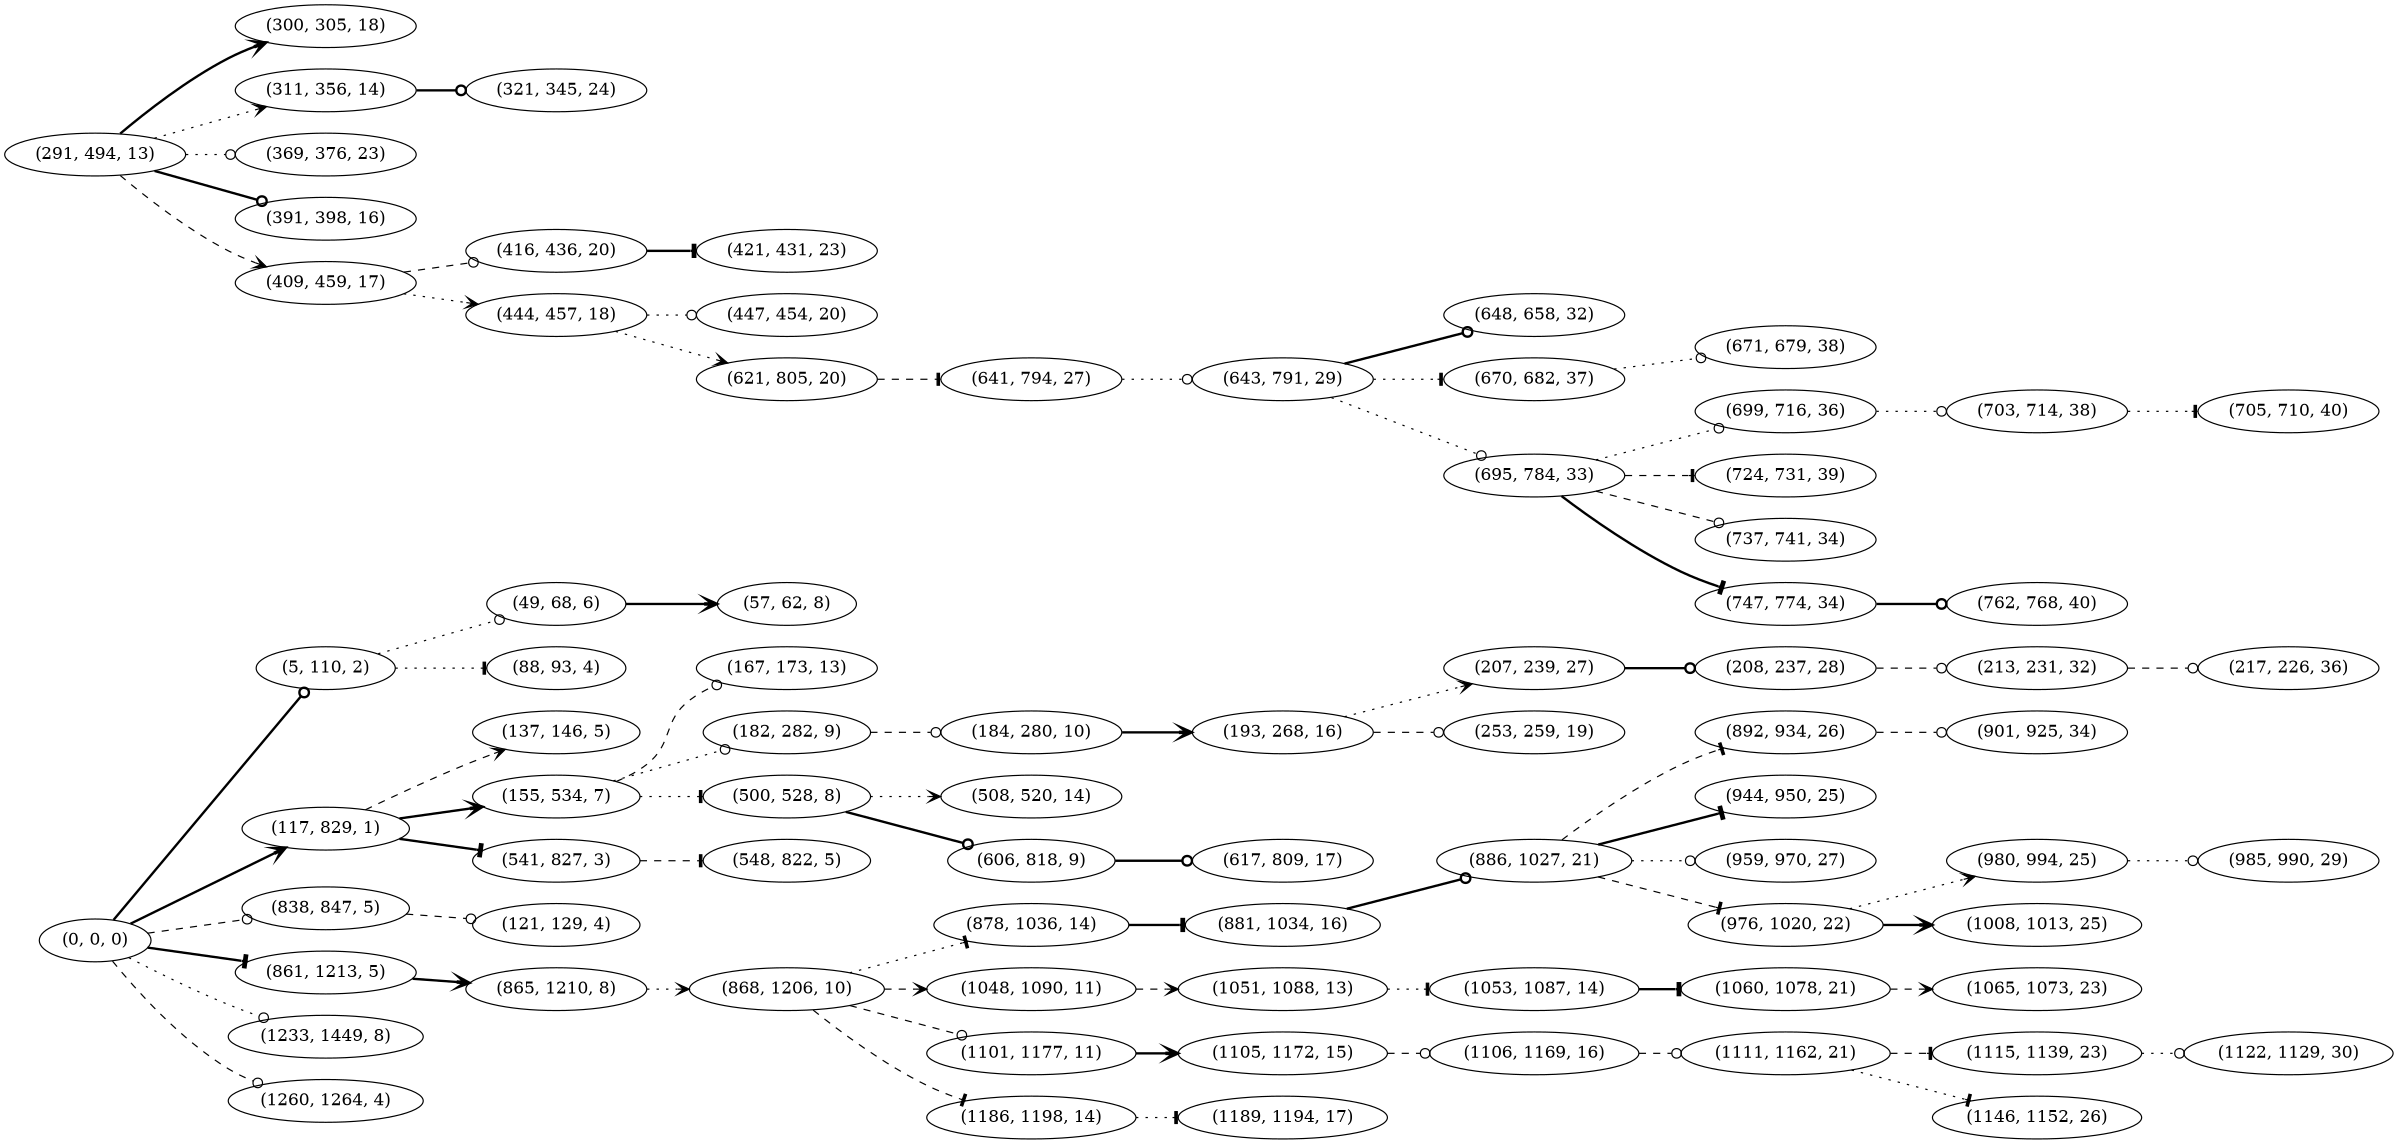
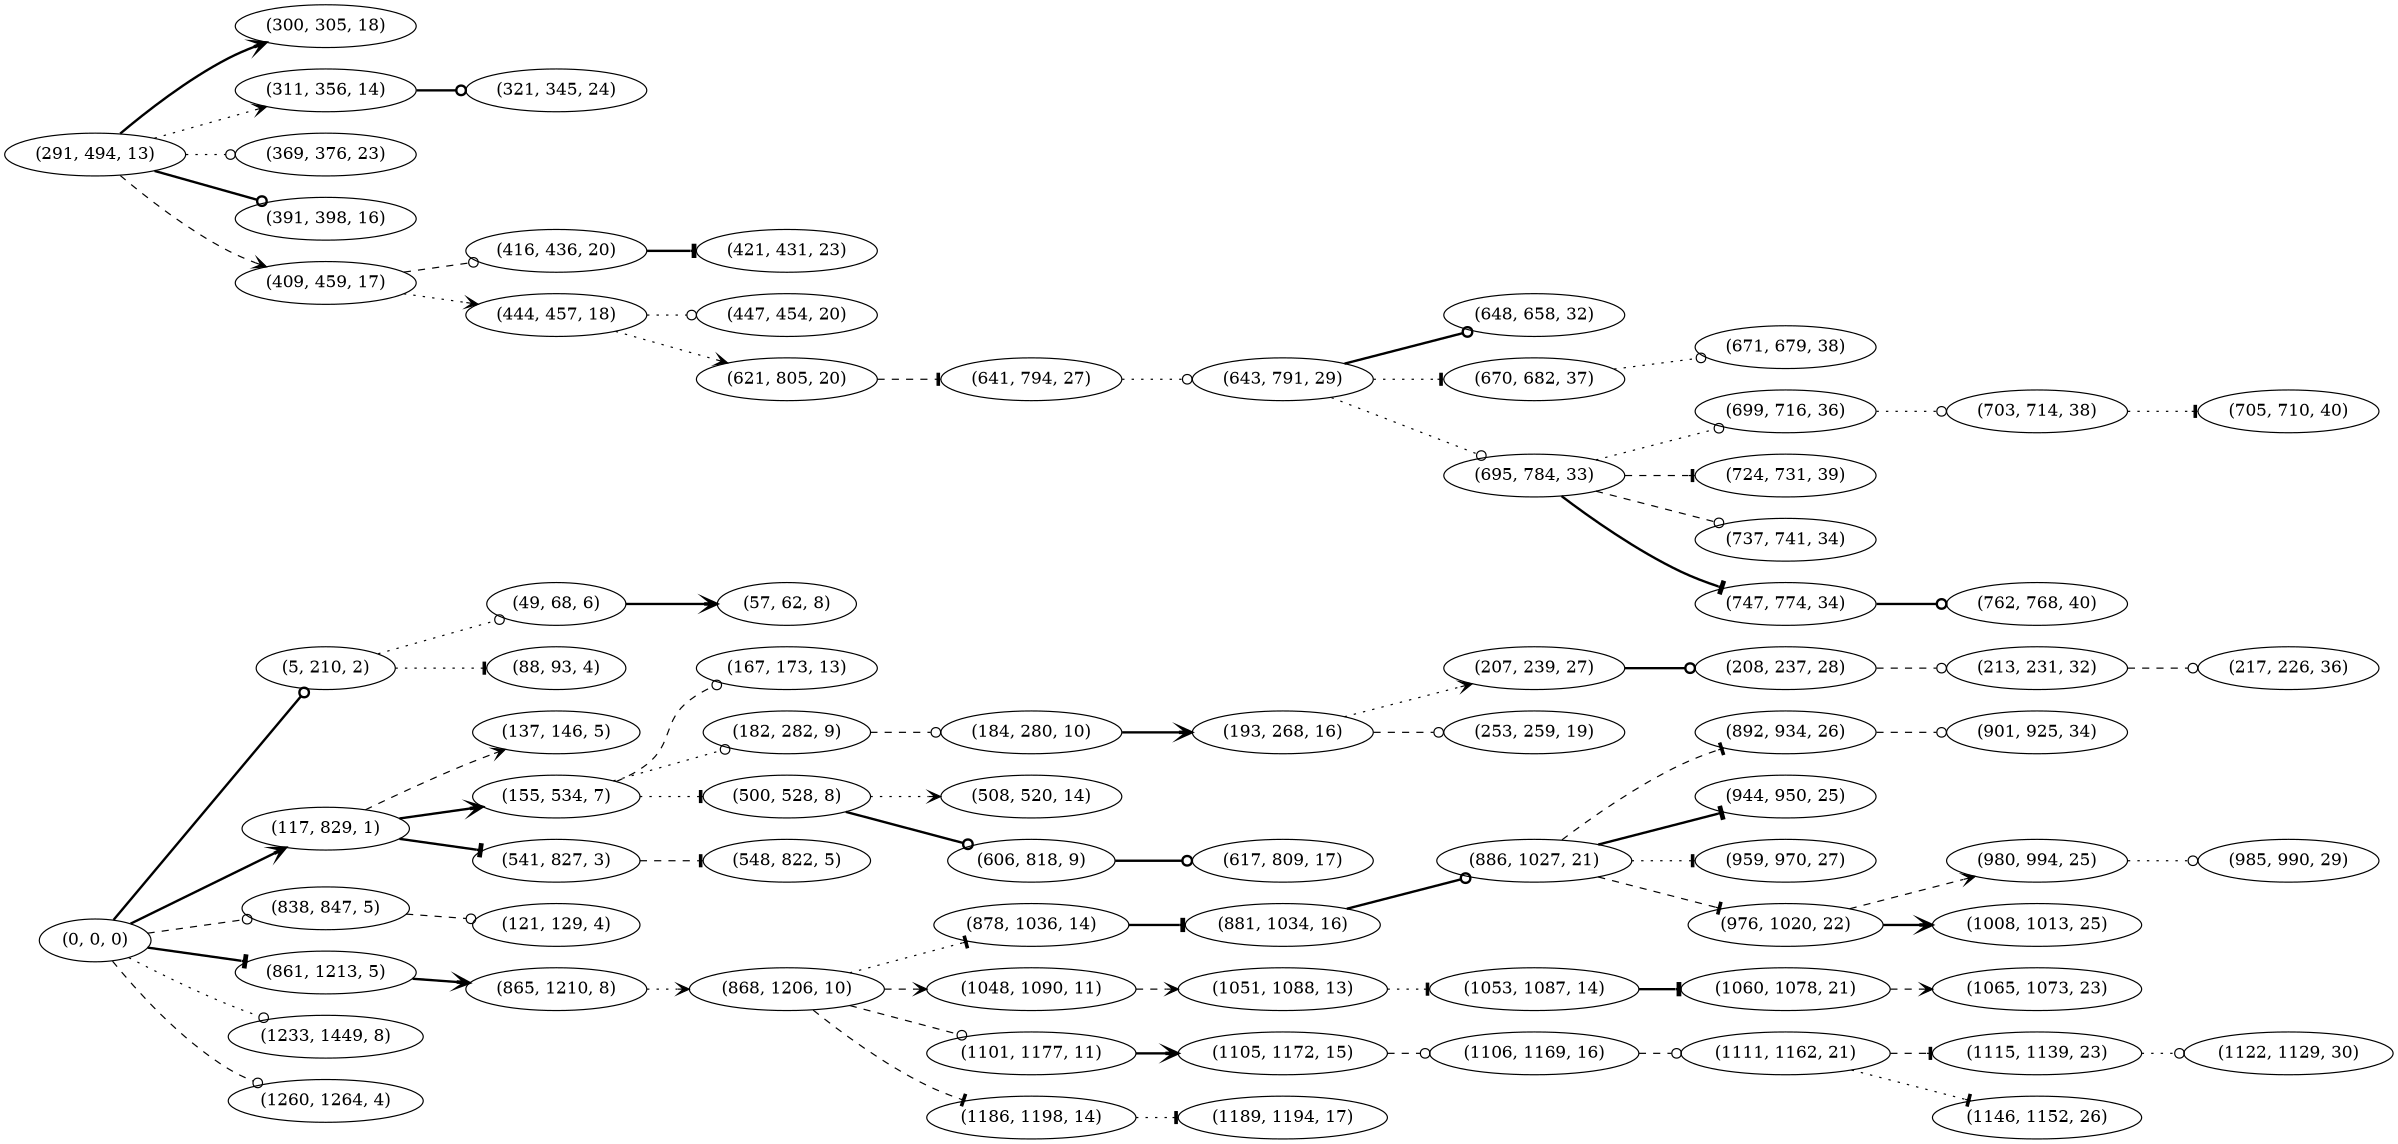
node "(5, 110, 2)": label "(5, 110, 2)" -> "(5, 210, 2)"
edge "(886, 1027, 21)" -> "(959, 970, 27)": arrowhead odot -> tee
edge "(976, 1020, 22)" -> "(980, 994, 25)": style dotted -> dashed
